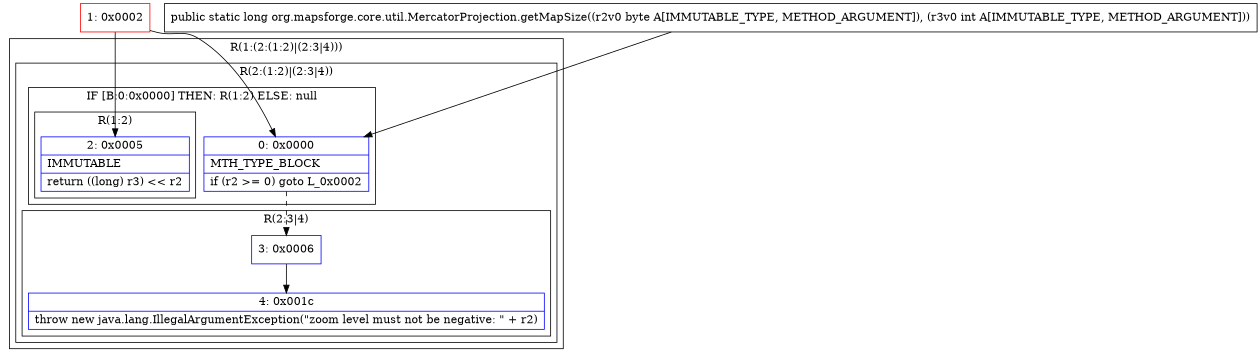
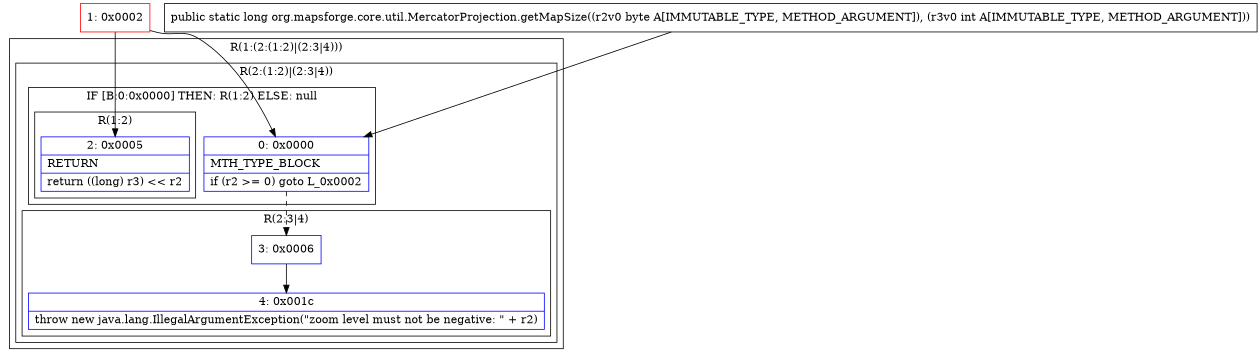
node "2: 0x0005": text "IMMUTABLE" -> "RETURN"
